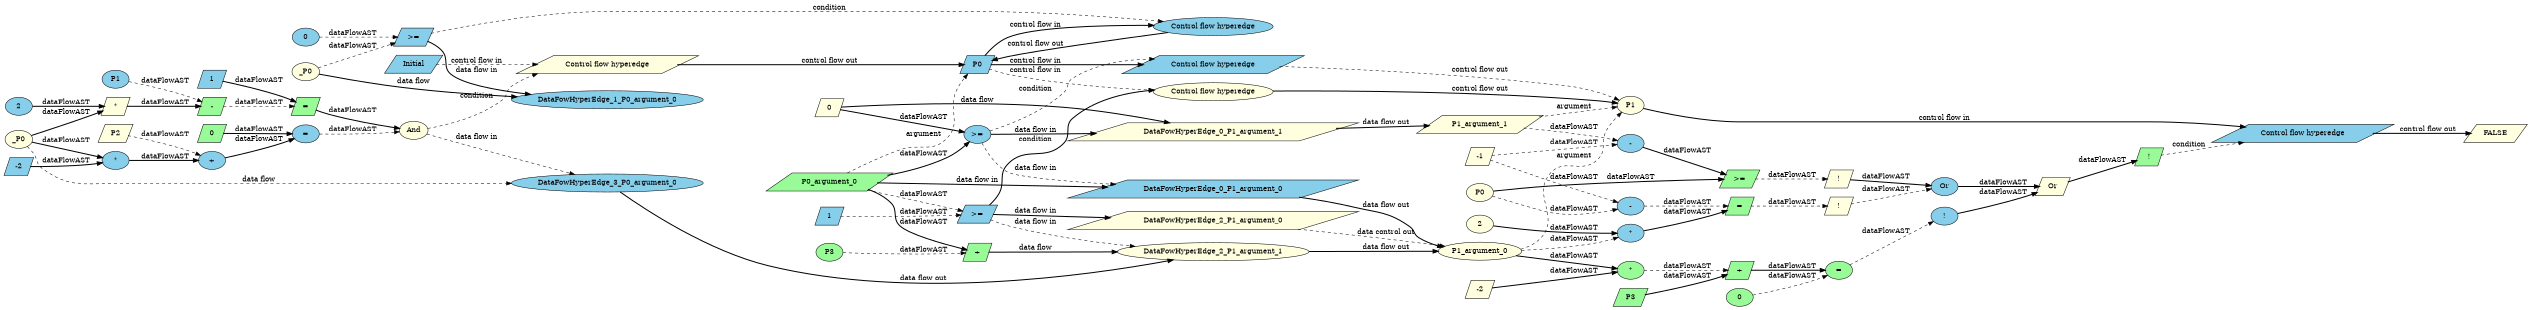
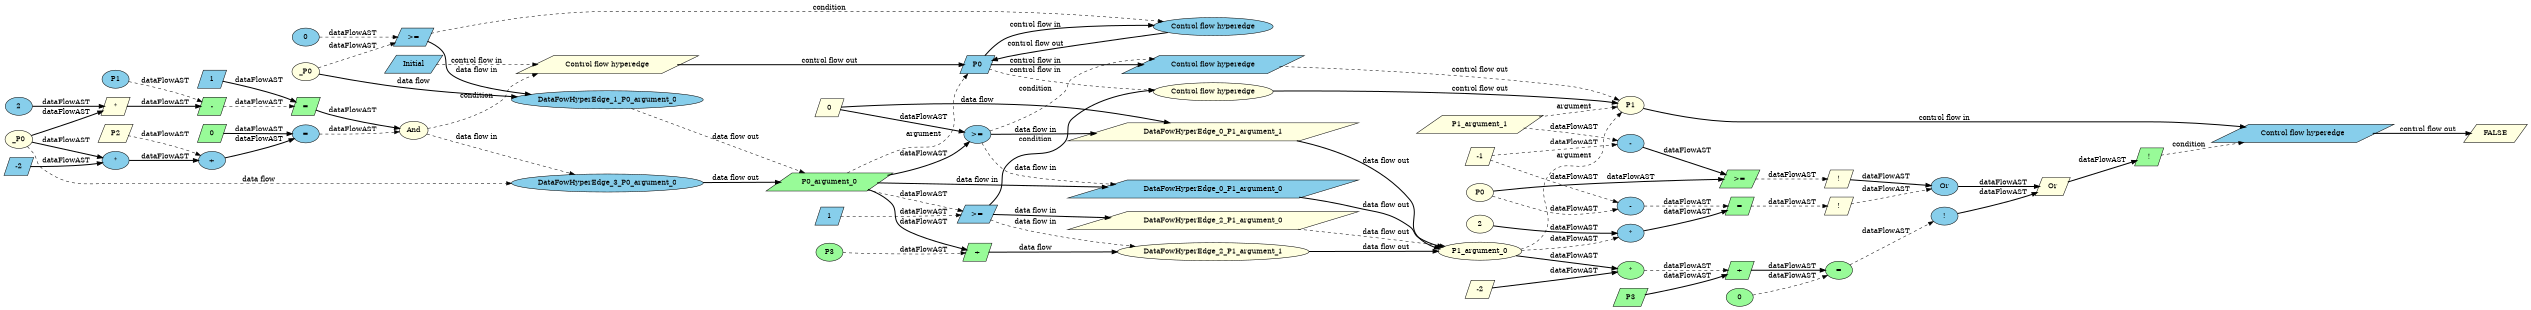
edge "DataFowHyperEdge_0_P1_argument_1" -> "P1_argument_1": now "DataFowHyperEdge_0_P1_argument_1" -> "P1_argument_0"
edge "DataFowHyperEdge_1_P0_argument_0" -> "P0_argument_0": added, label "data flow out"
edge "DataFowHyperEdge_2_P1_argument_0" -> "P1_argument_0": label "data control out" -> "data flow out"
edge "DataFowHyperEdge_3_P0_argument_0" -> "DataFowHyperEdge_2_P1_argument_1": now "DataFowHyperEdge_3_P0_argument_0" -> "P0_argument_0"
